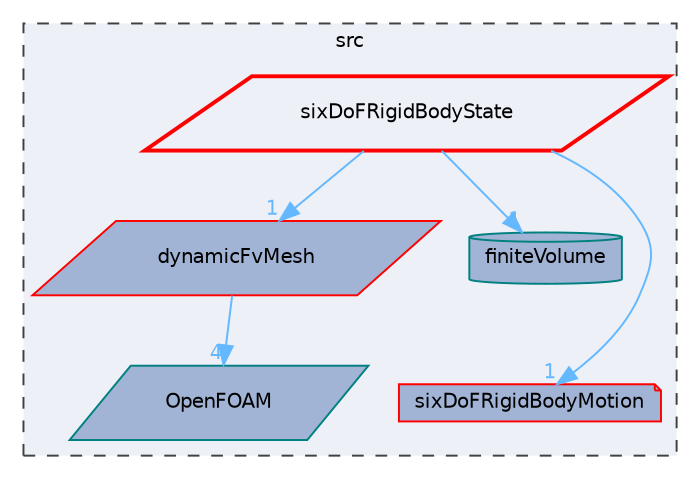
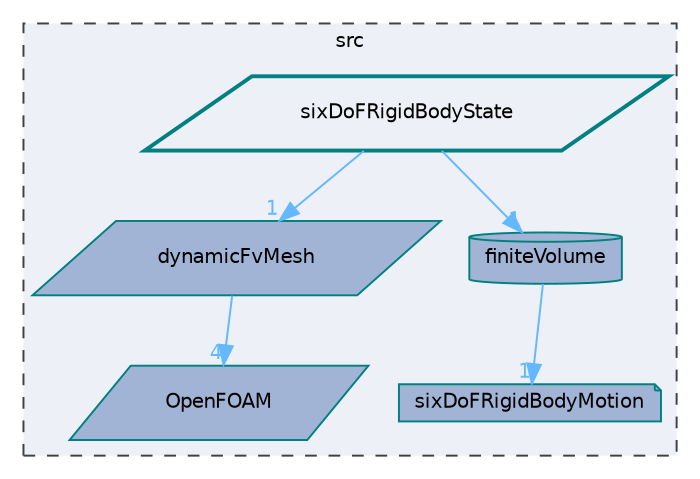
node "sixDoFRigidBodyState": color red -> teal
edge "sixDoFRigidBodyState" -> "sixDoFRigidBodyMotion": now "finiteVolume" -> "sixDoFRigidBodyMotion"
node "dynamicFvMesh": color red -> teal
node "sixDoFRigidBodyMotion": color red -> teal
